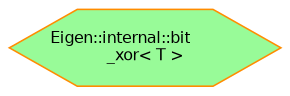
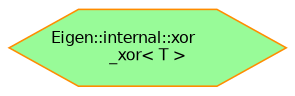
node "Eigen::internal::bit _xor< T >": label "Eigen::internal::bit _xor< T >" -> "Eigen::internal::xor _xor< T >"
